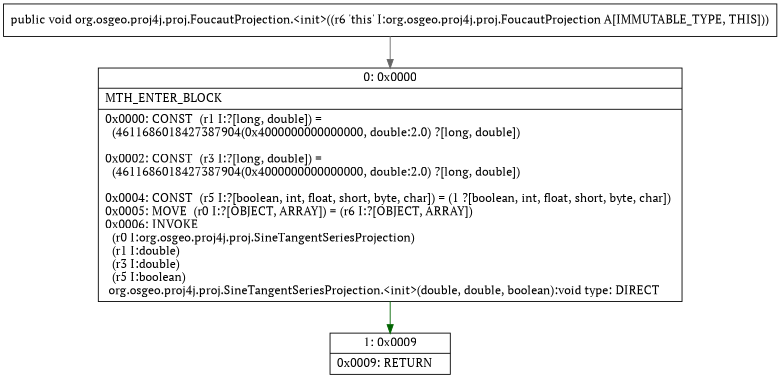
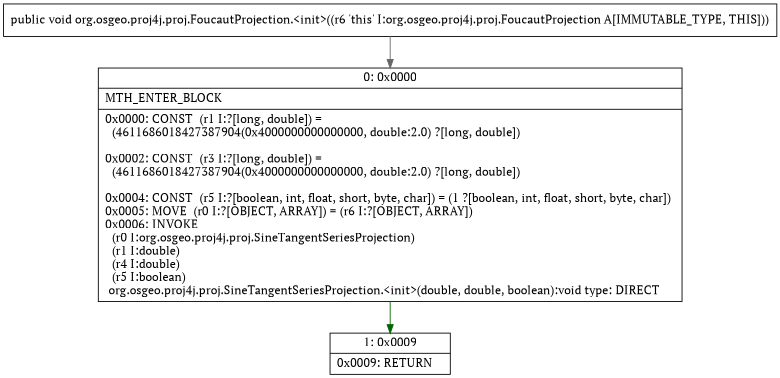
node "0: 0x0000": text "(r3 I:double)" -> "(r4 I:double)"
